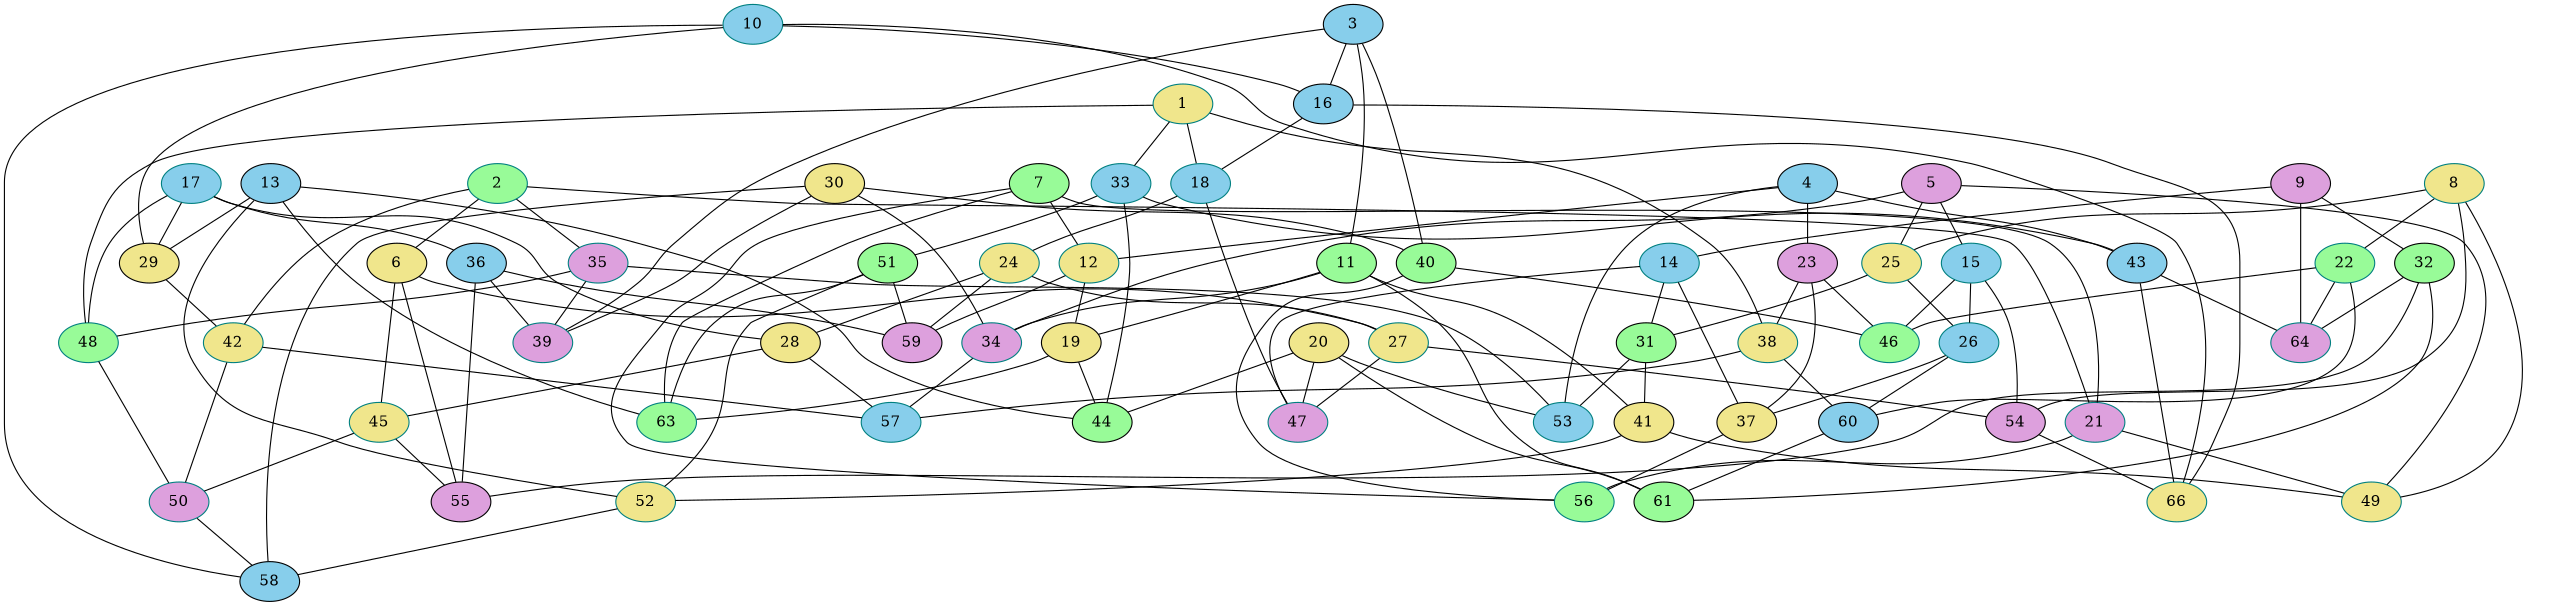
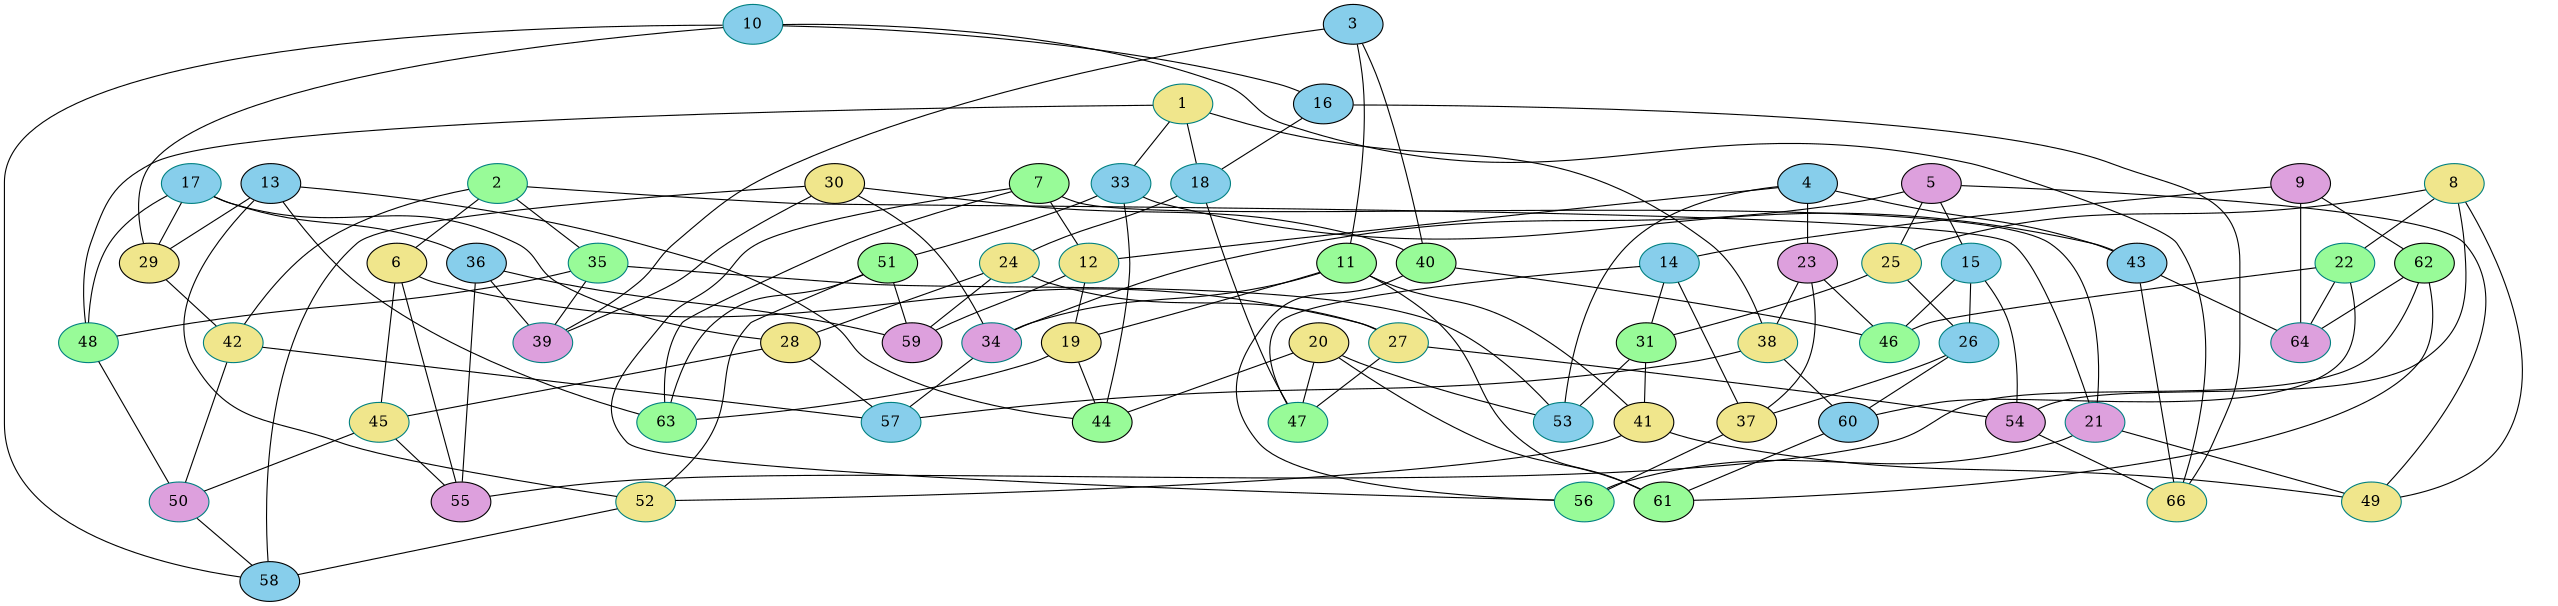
edge "3" -- "16": removed
node "35": fillcolor plum -> palegreen
node "32": label "32" -> "62"
node "47": fillcolor plum -> palegreen
